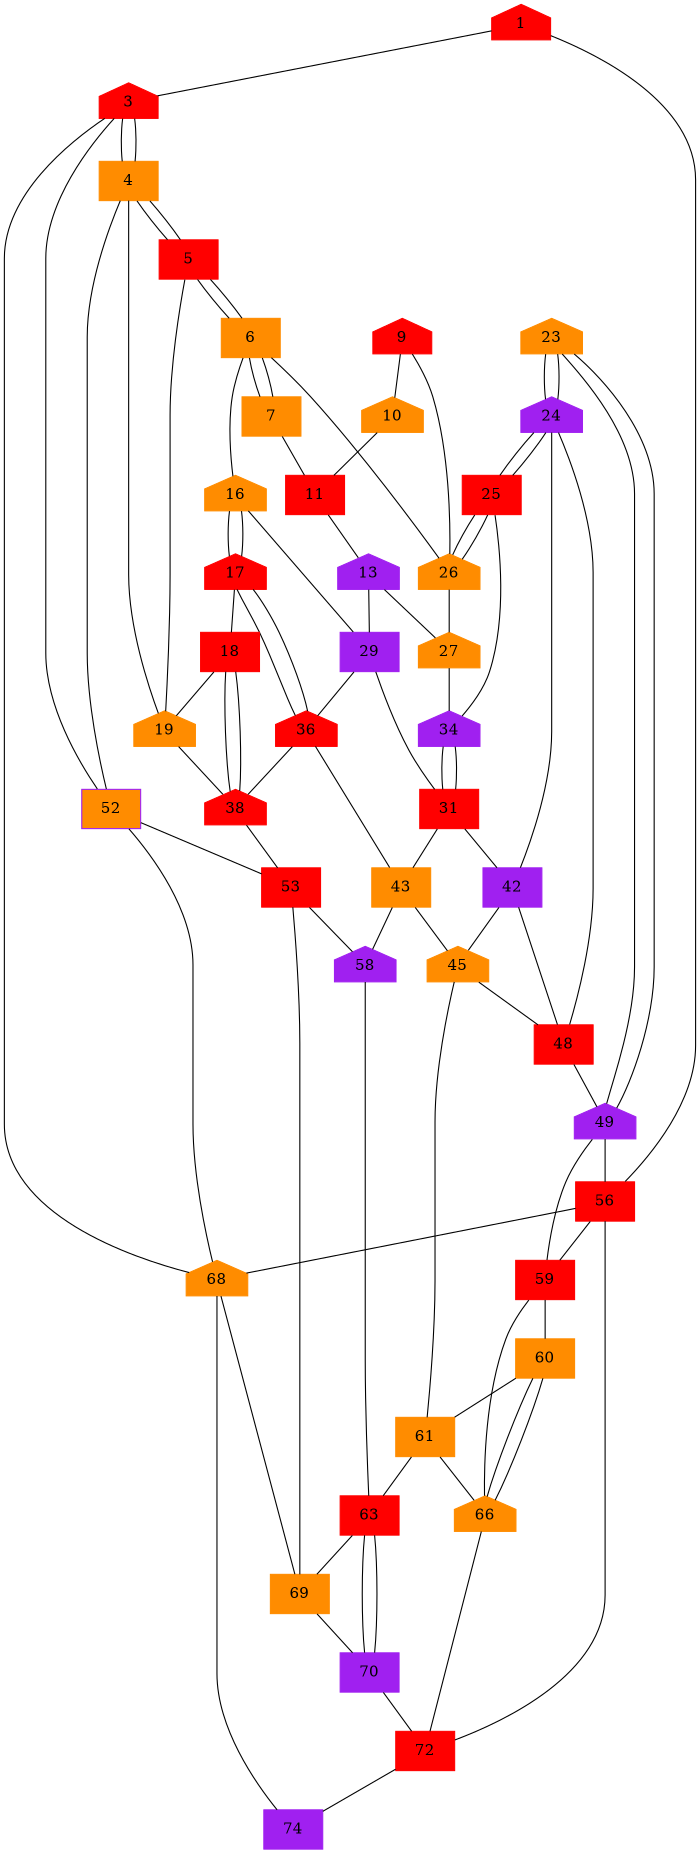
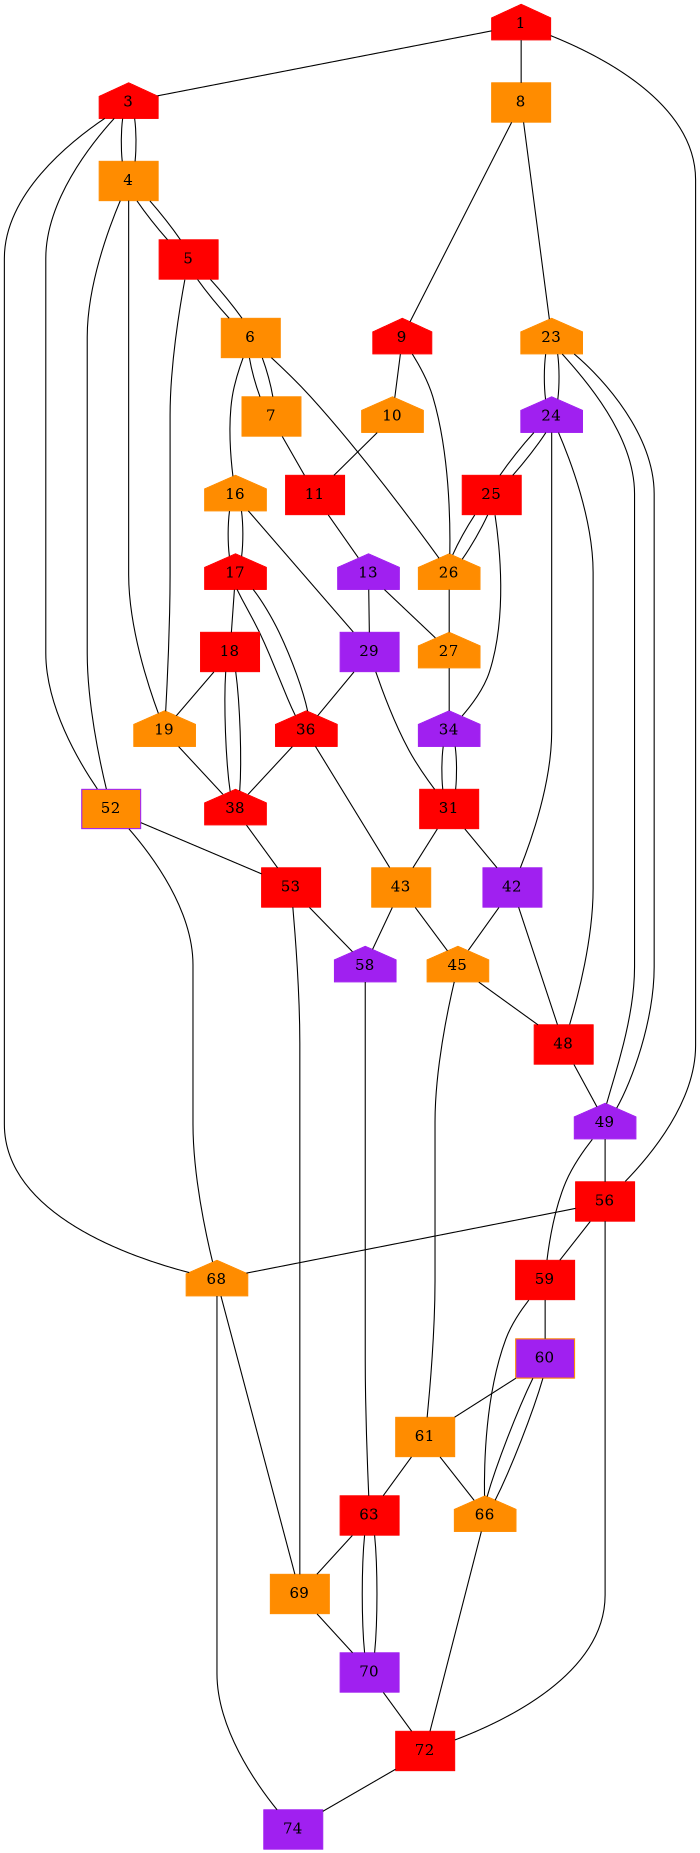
node "8": added
node "60": fillcolor darkorange -> purple
